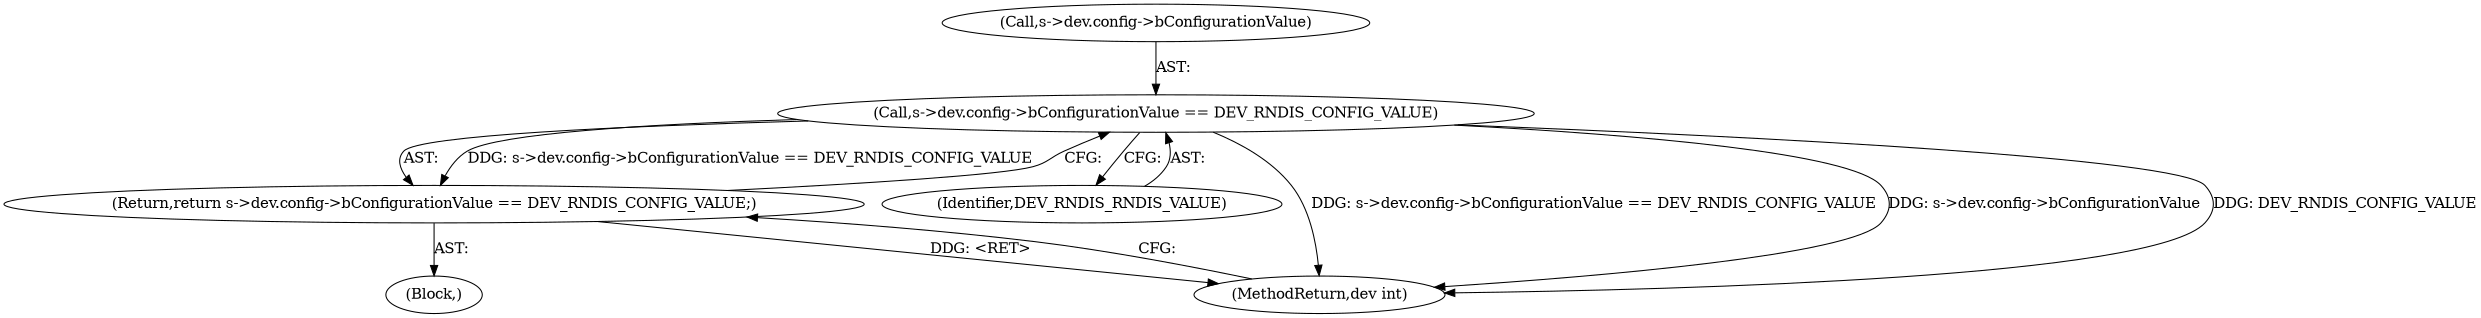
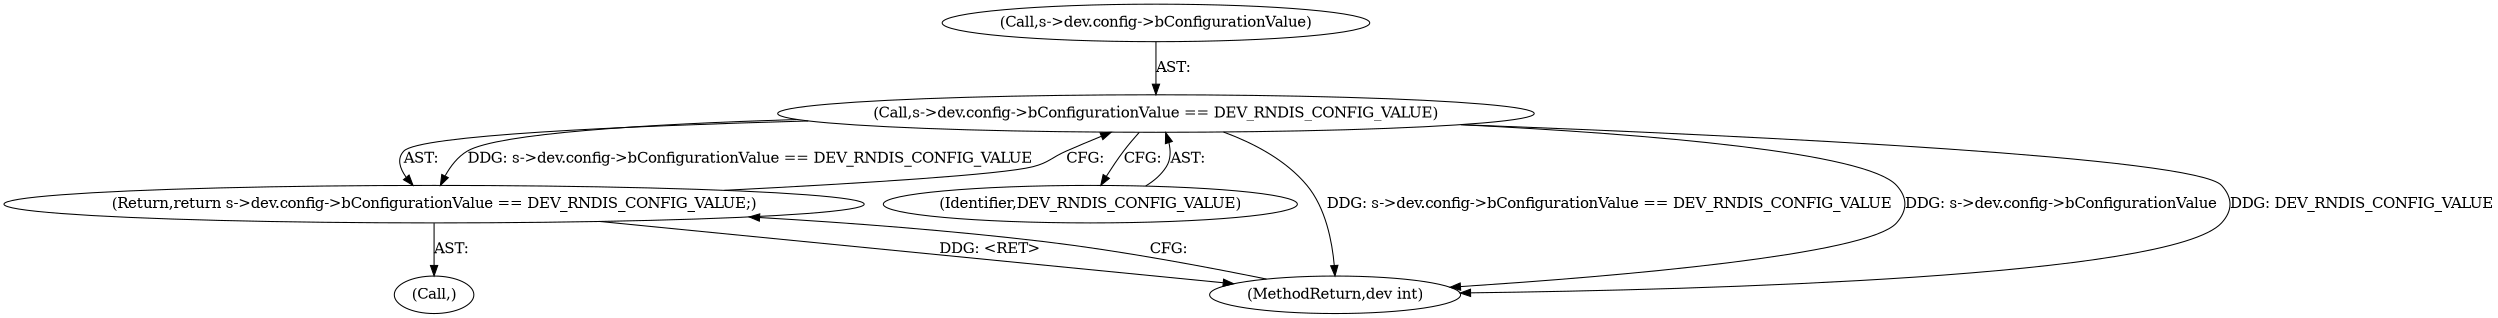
node "(Identifier,DEV_RNDIS_RNDIS_VALUE)": label "(Identifier,DEV_RNDIS_RNDIS_VALUE)" -> "(Identifier,DEV_RNDIS_CONFIG_VALUE)"
node "(Block,)": label "(Block,)" -> "(Call,)"
